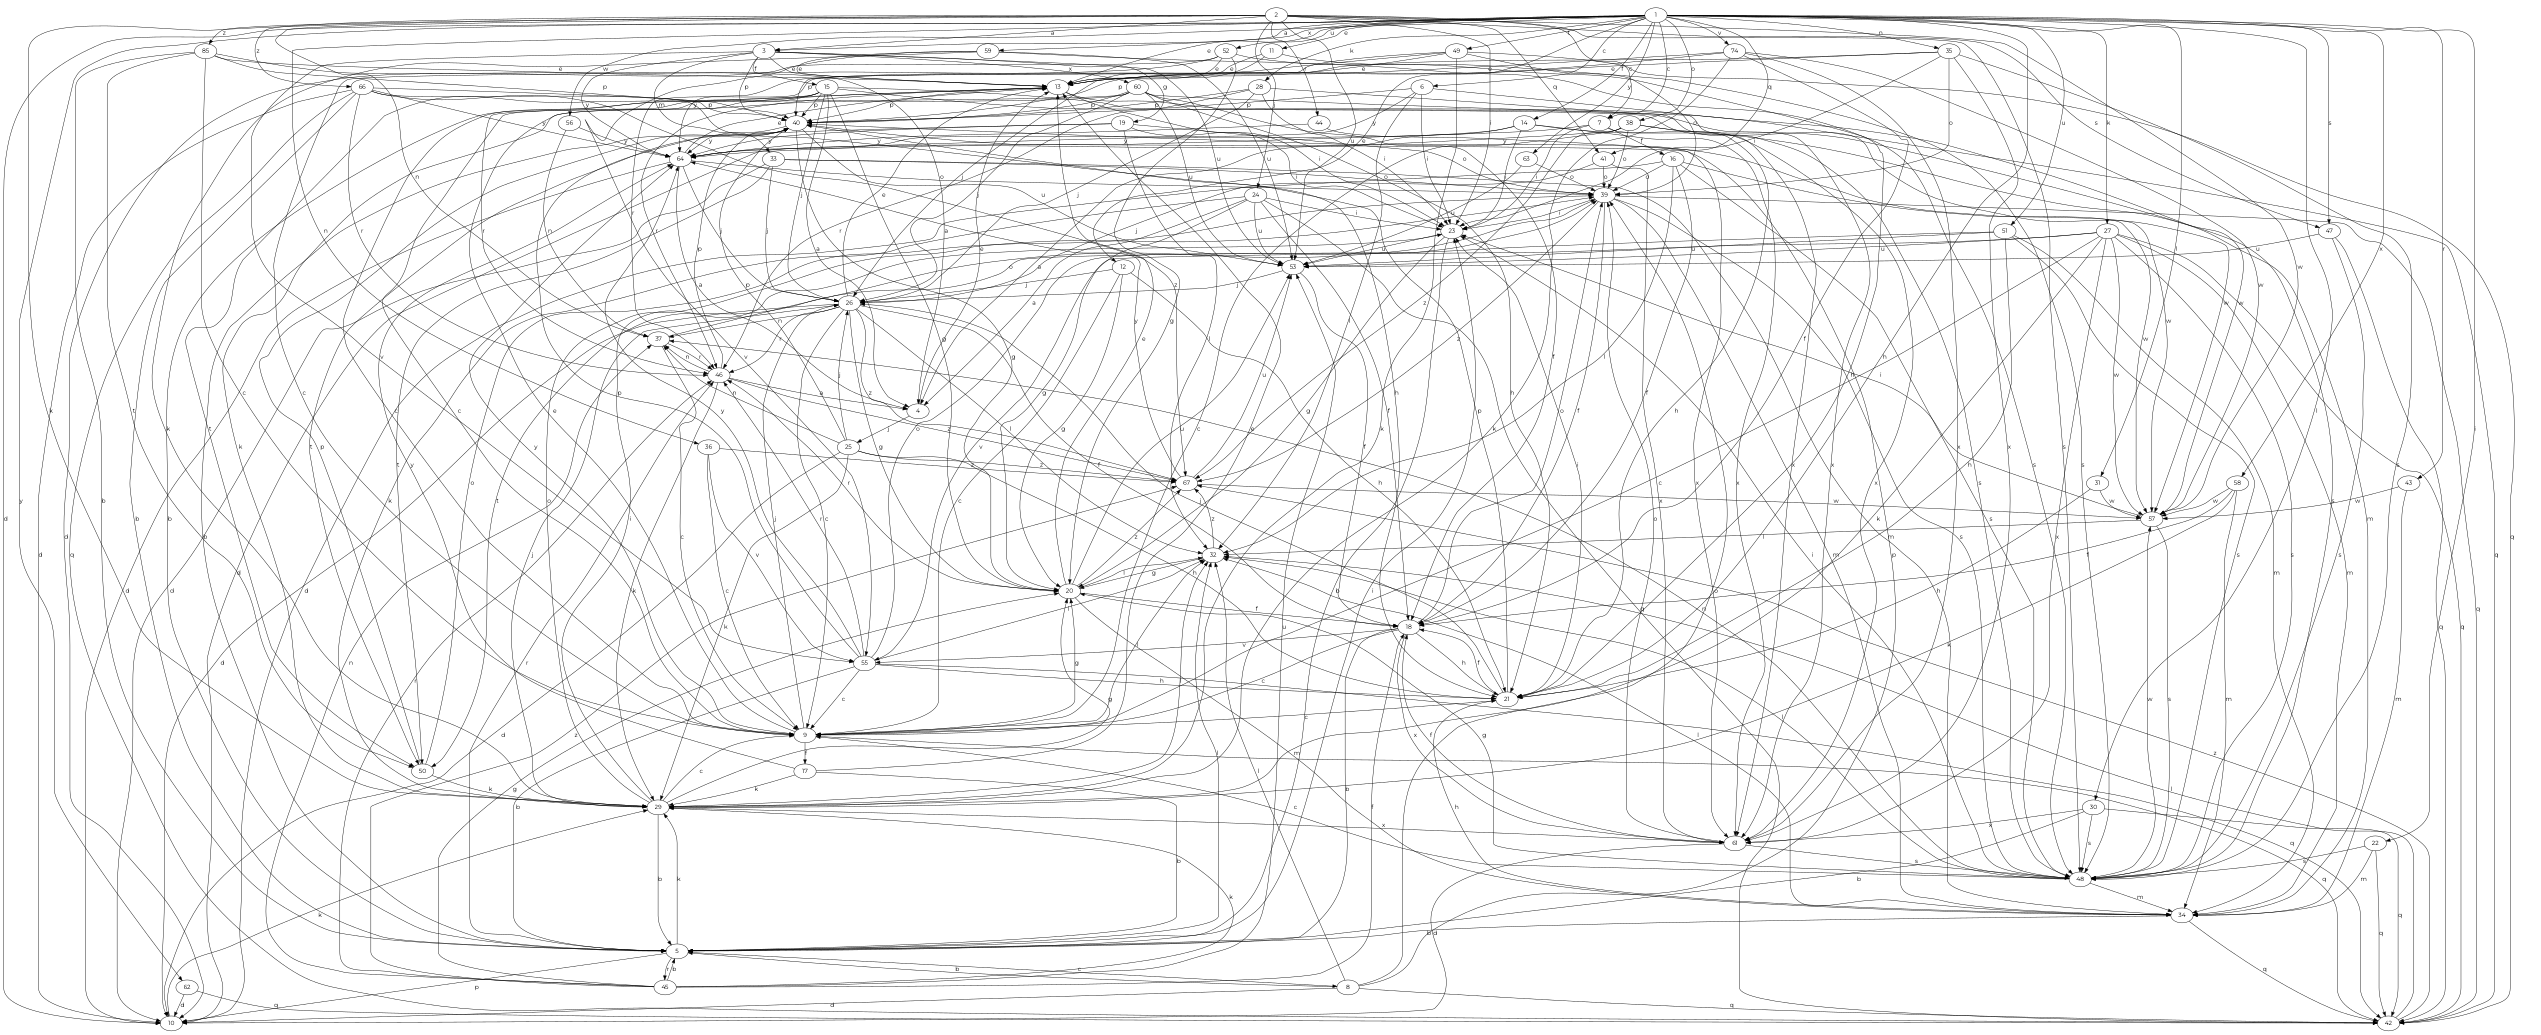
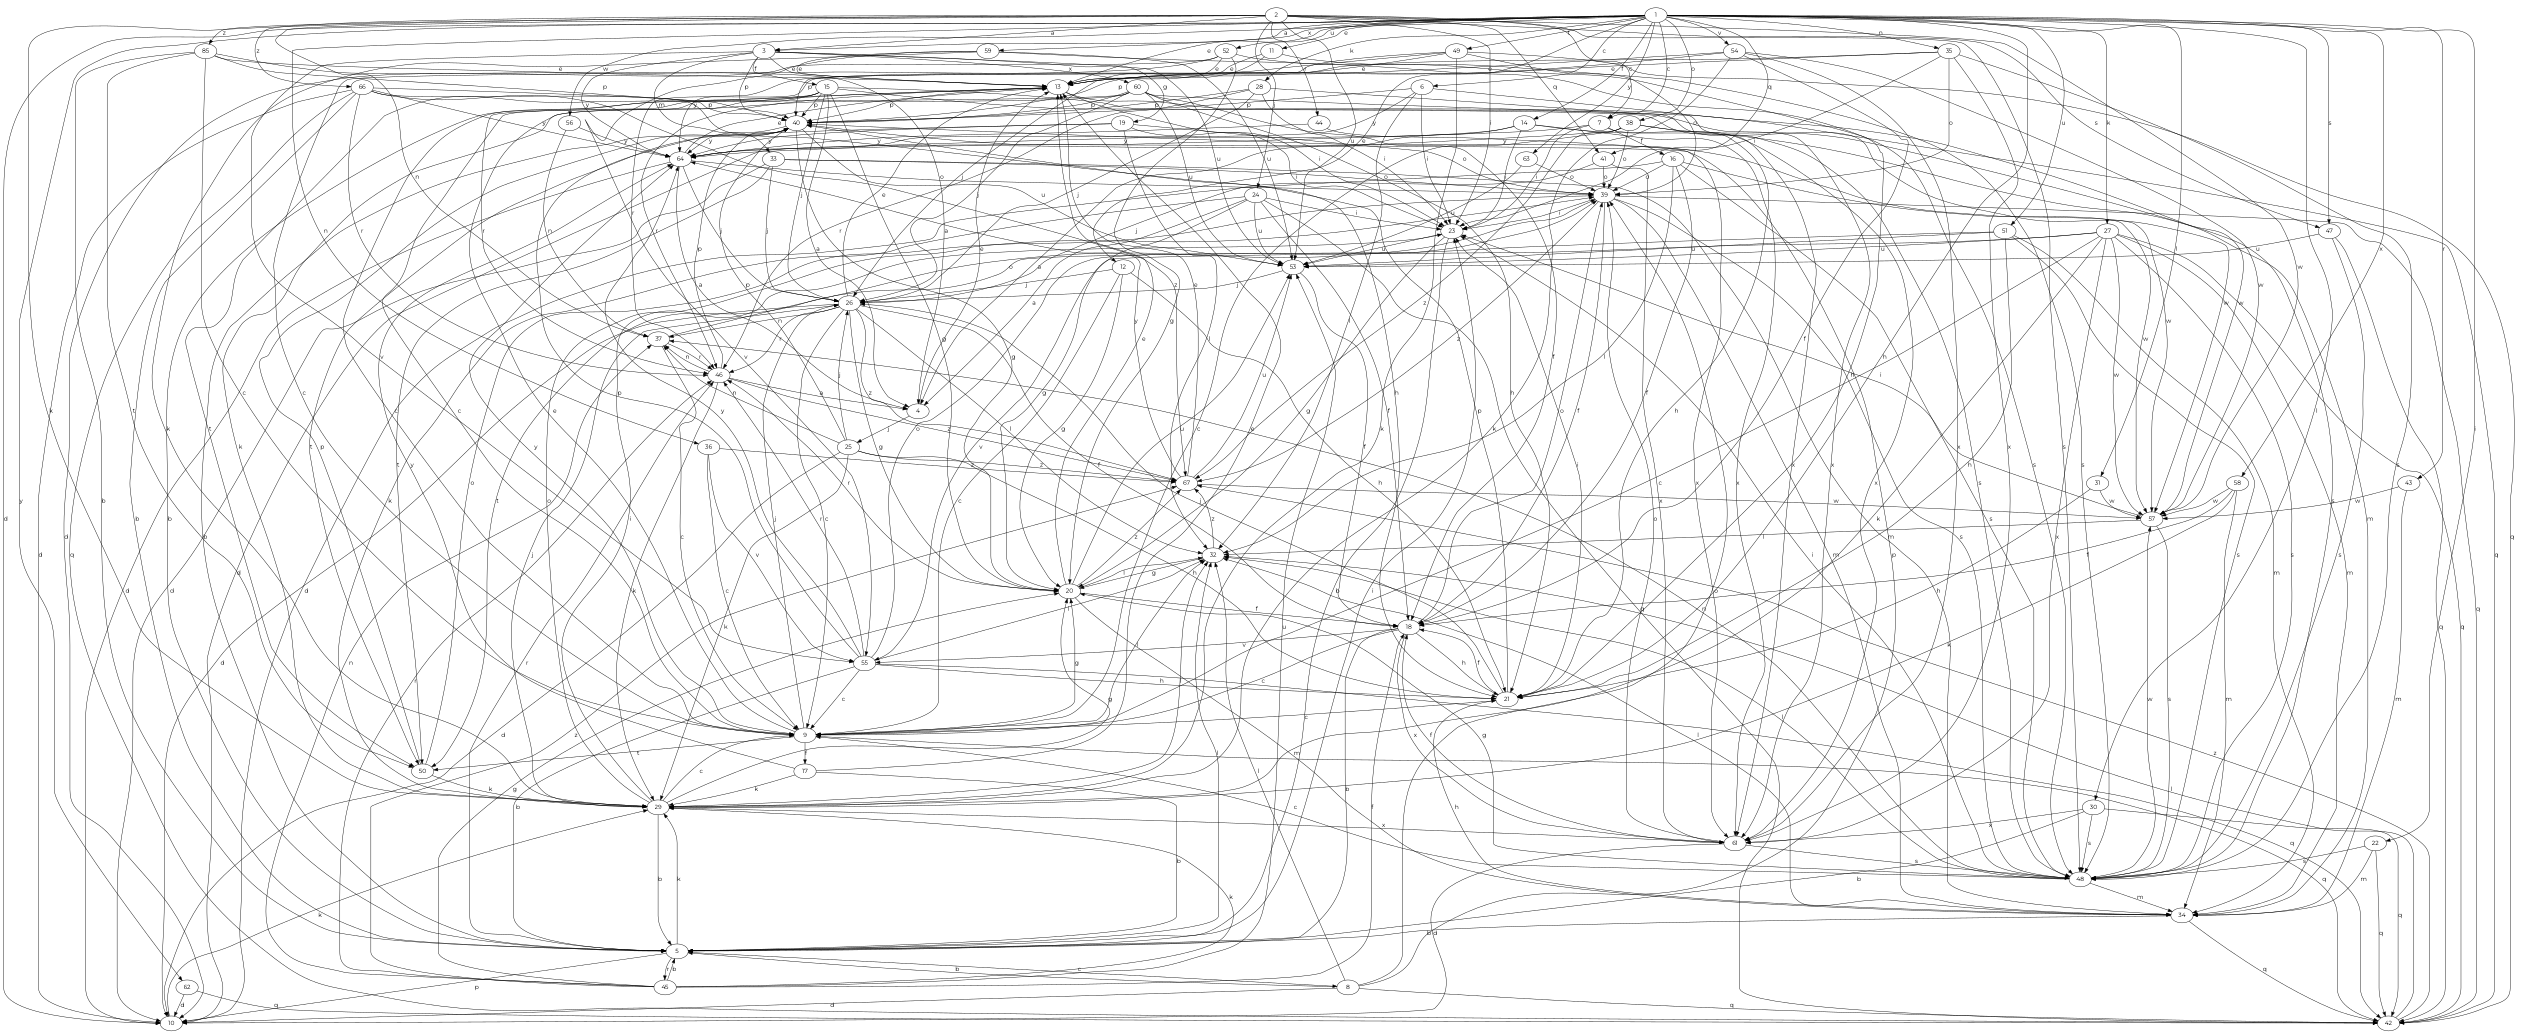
node "74": label "74" -> "54"
edge "67" -> "13": added, label "e"
edge "9" -> "50": added, label "t"
